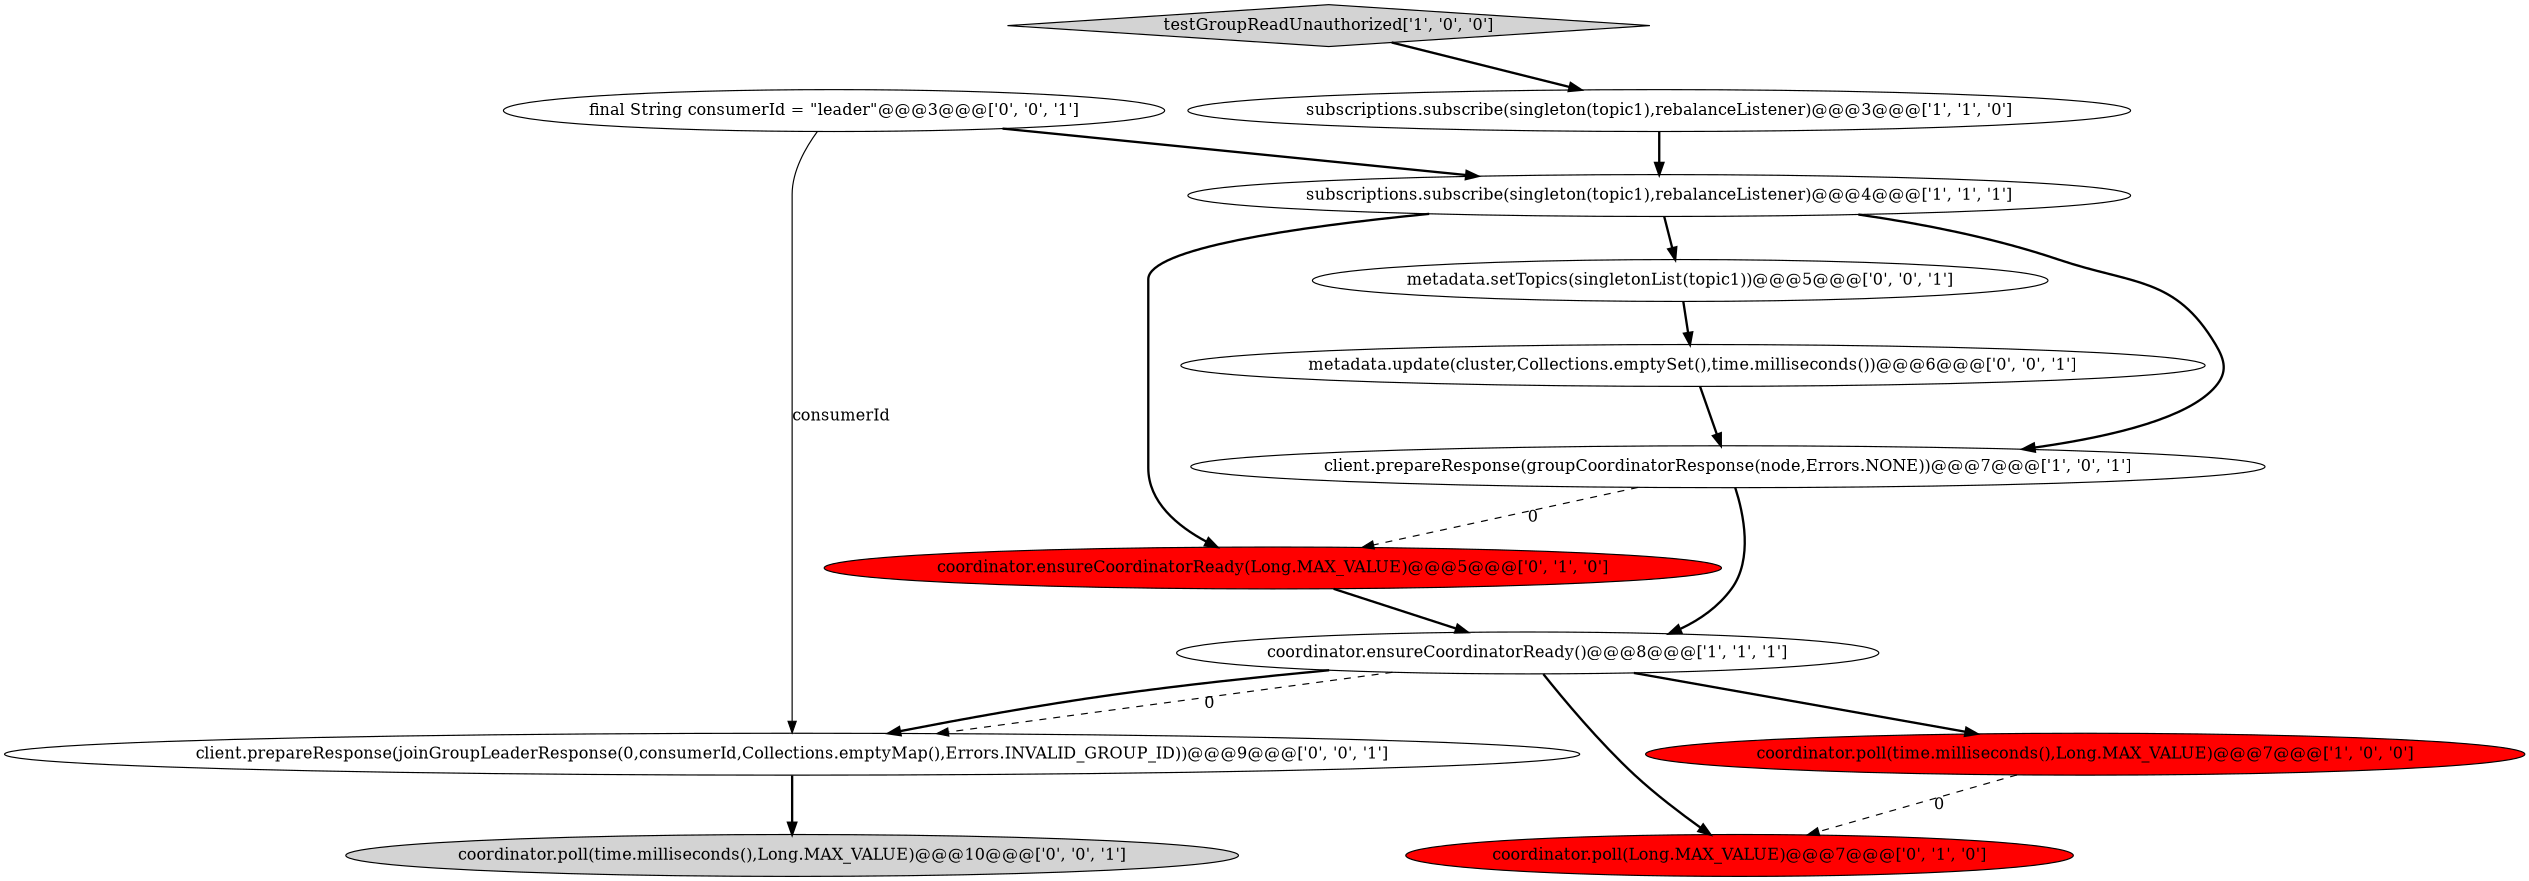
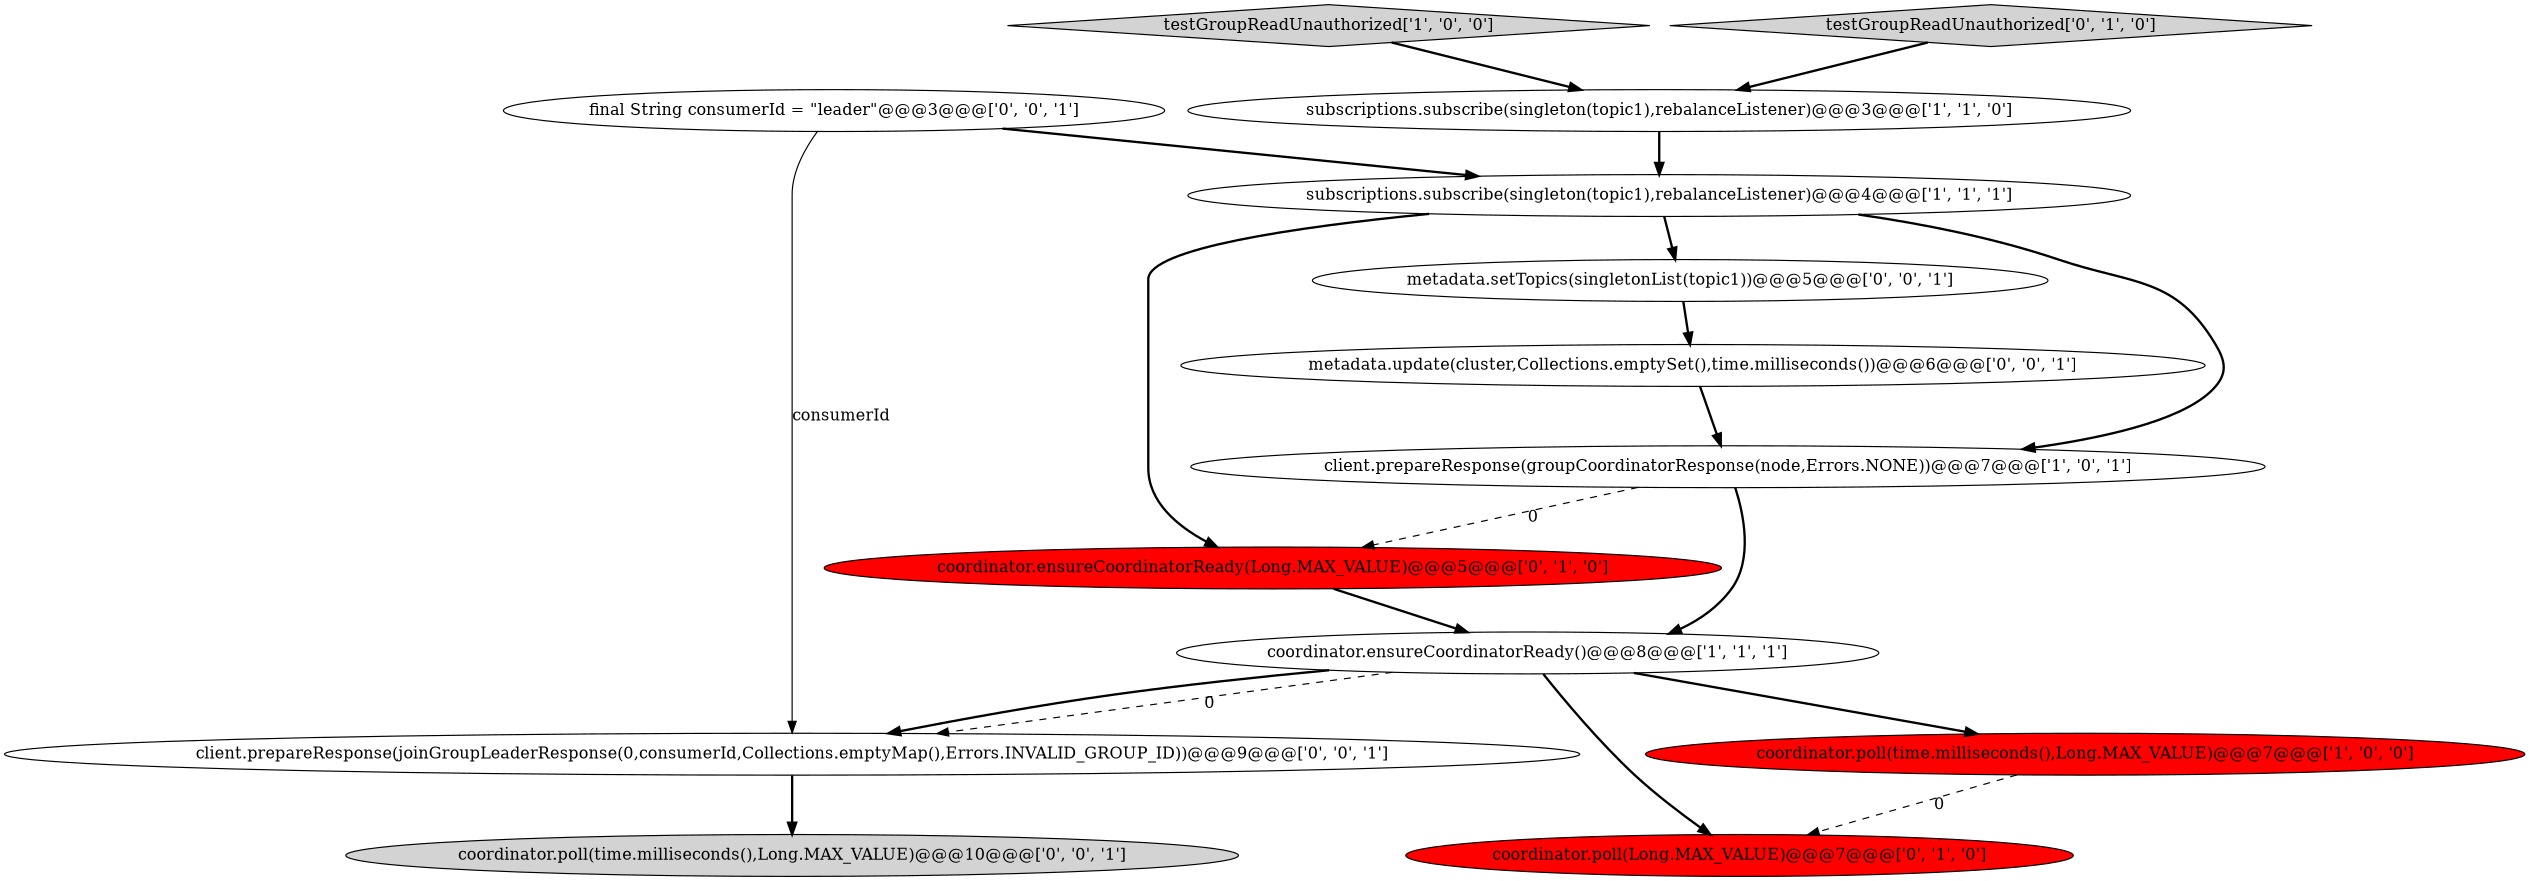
node "testGroupReadUnauthorized['0', '1', '0']": added
